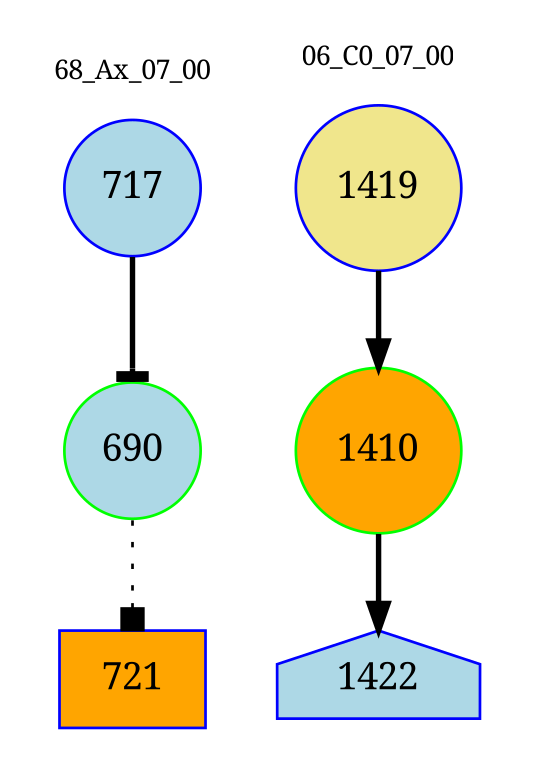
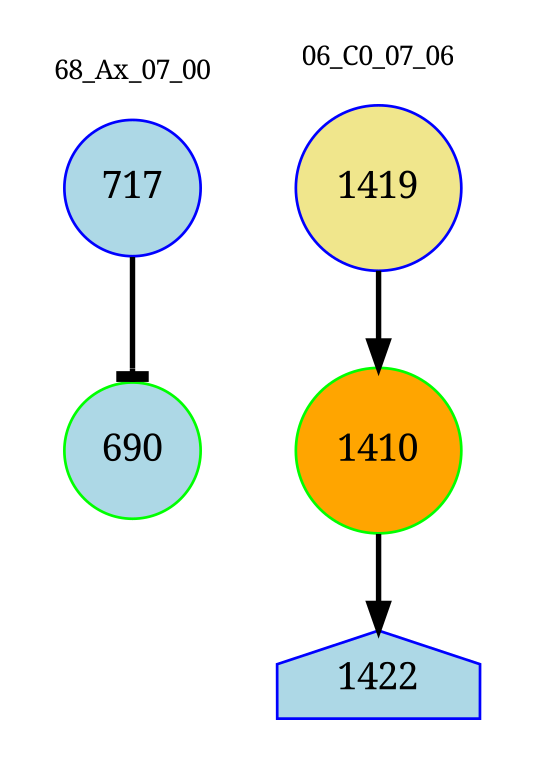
cluster "06_C0_07_00": label "06_C0_07_00" -> "06_C0_07_06"
node "721": removed
